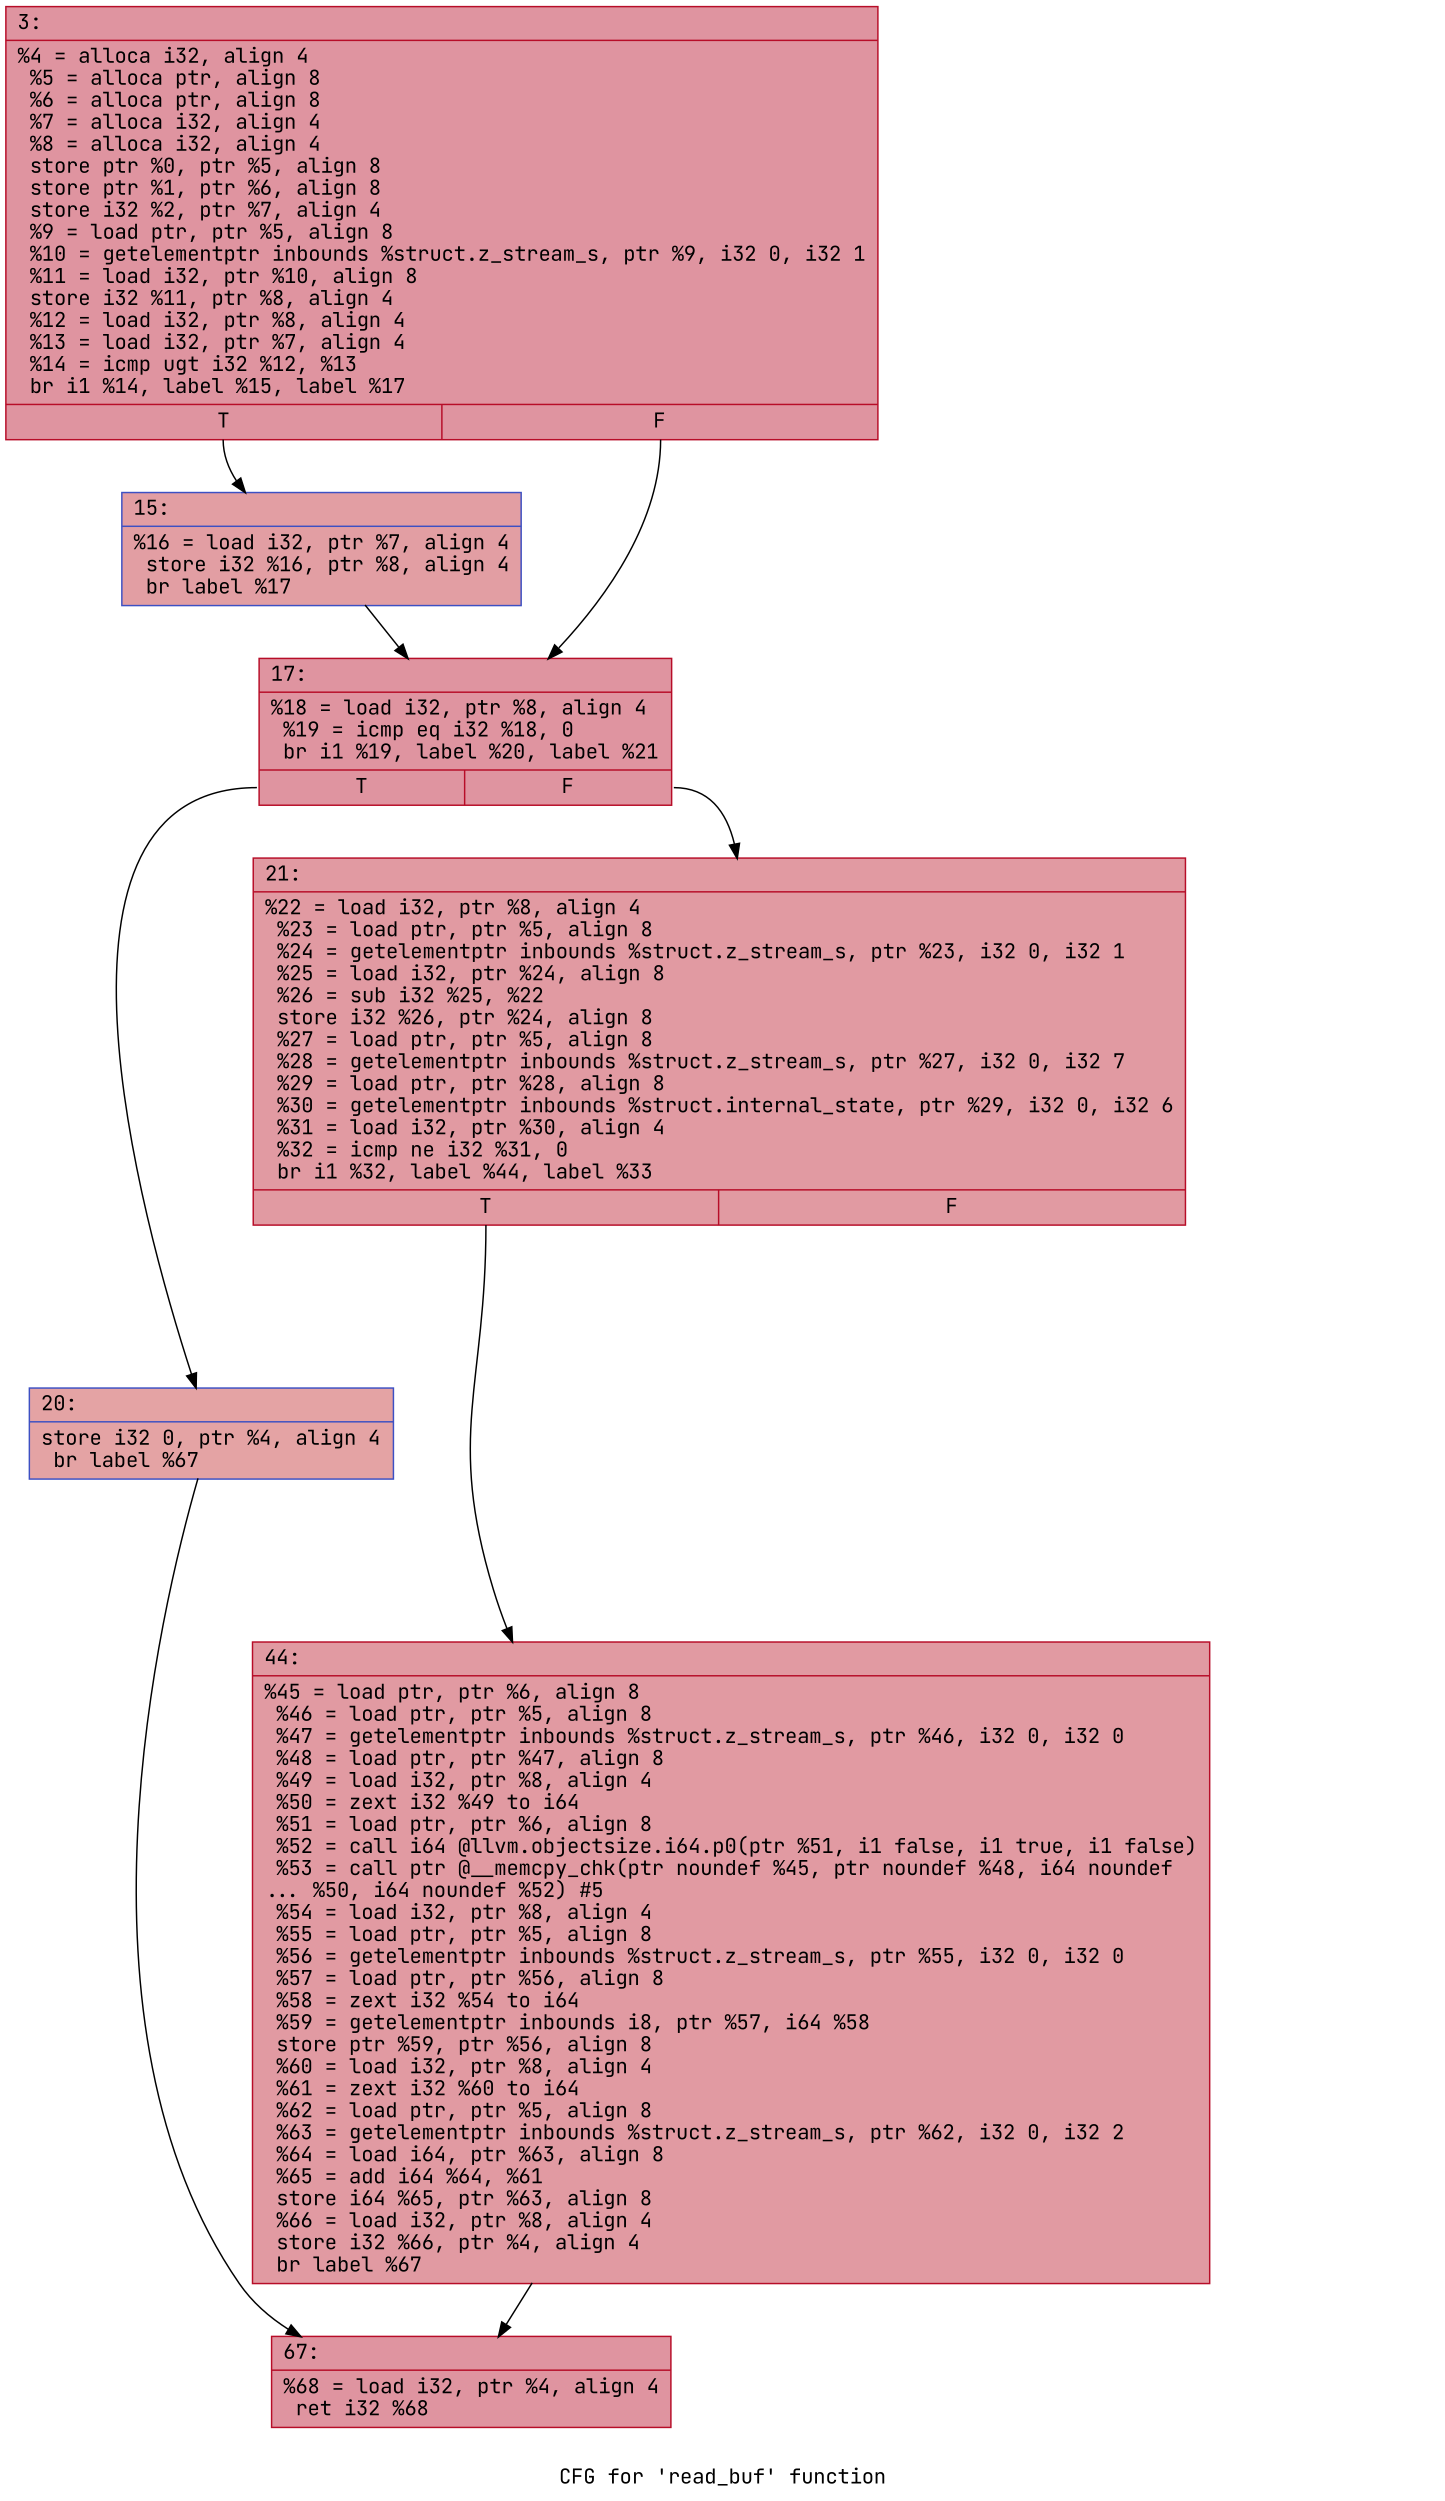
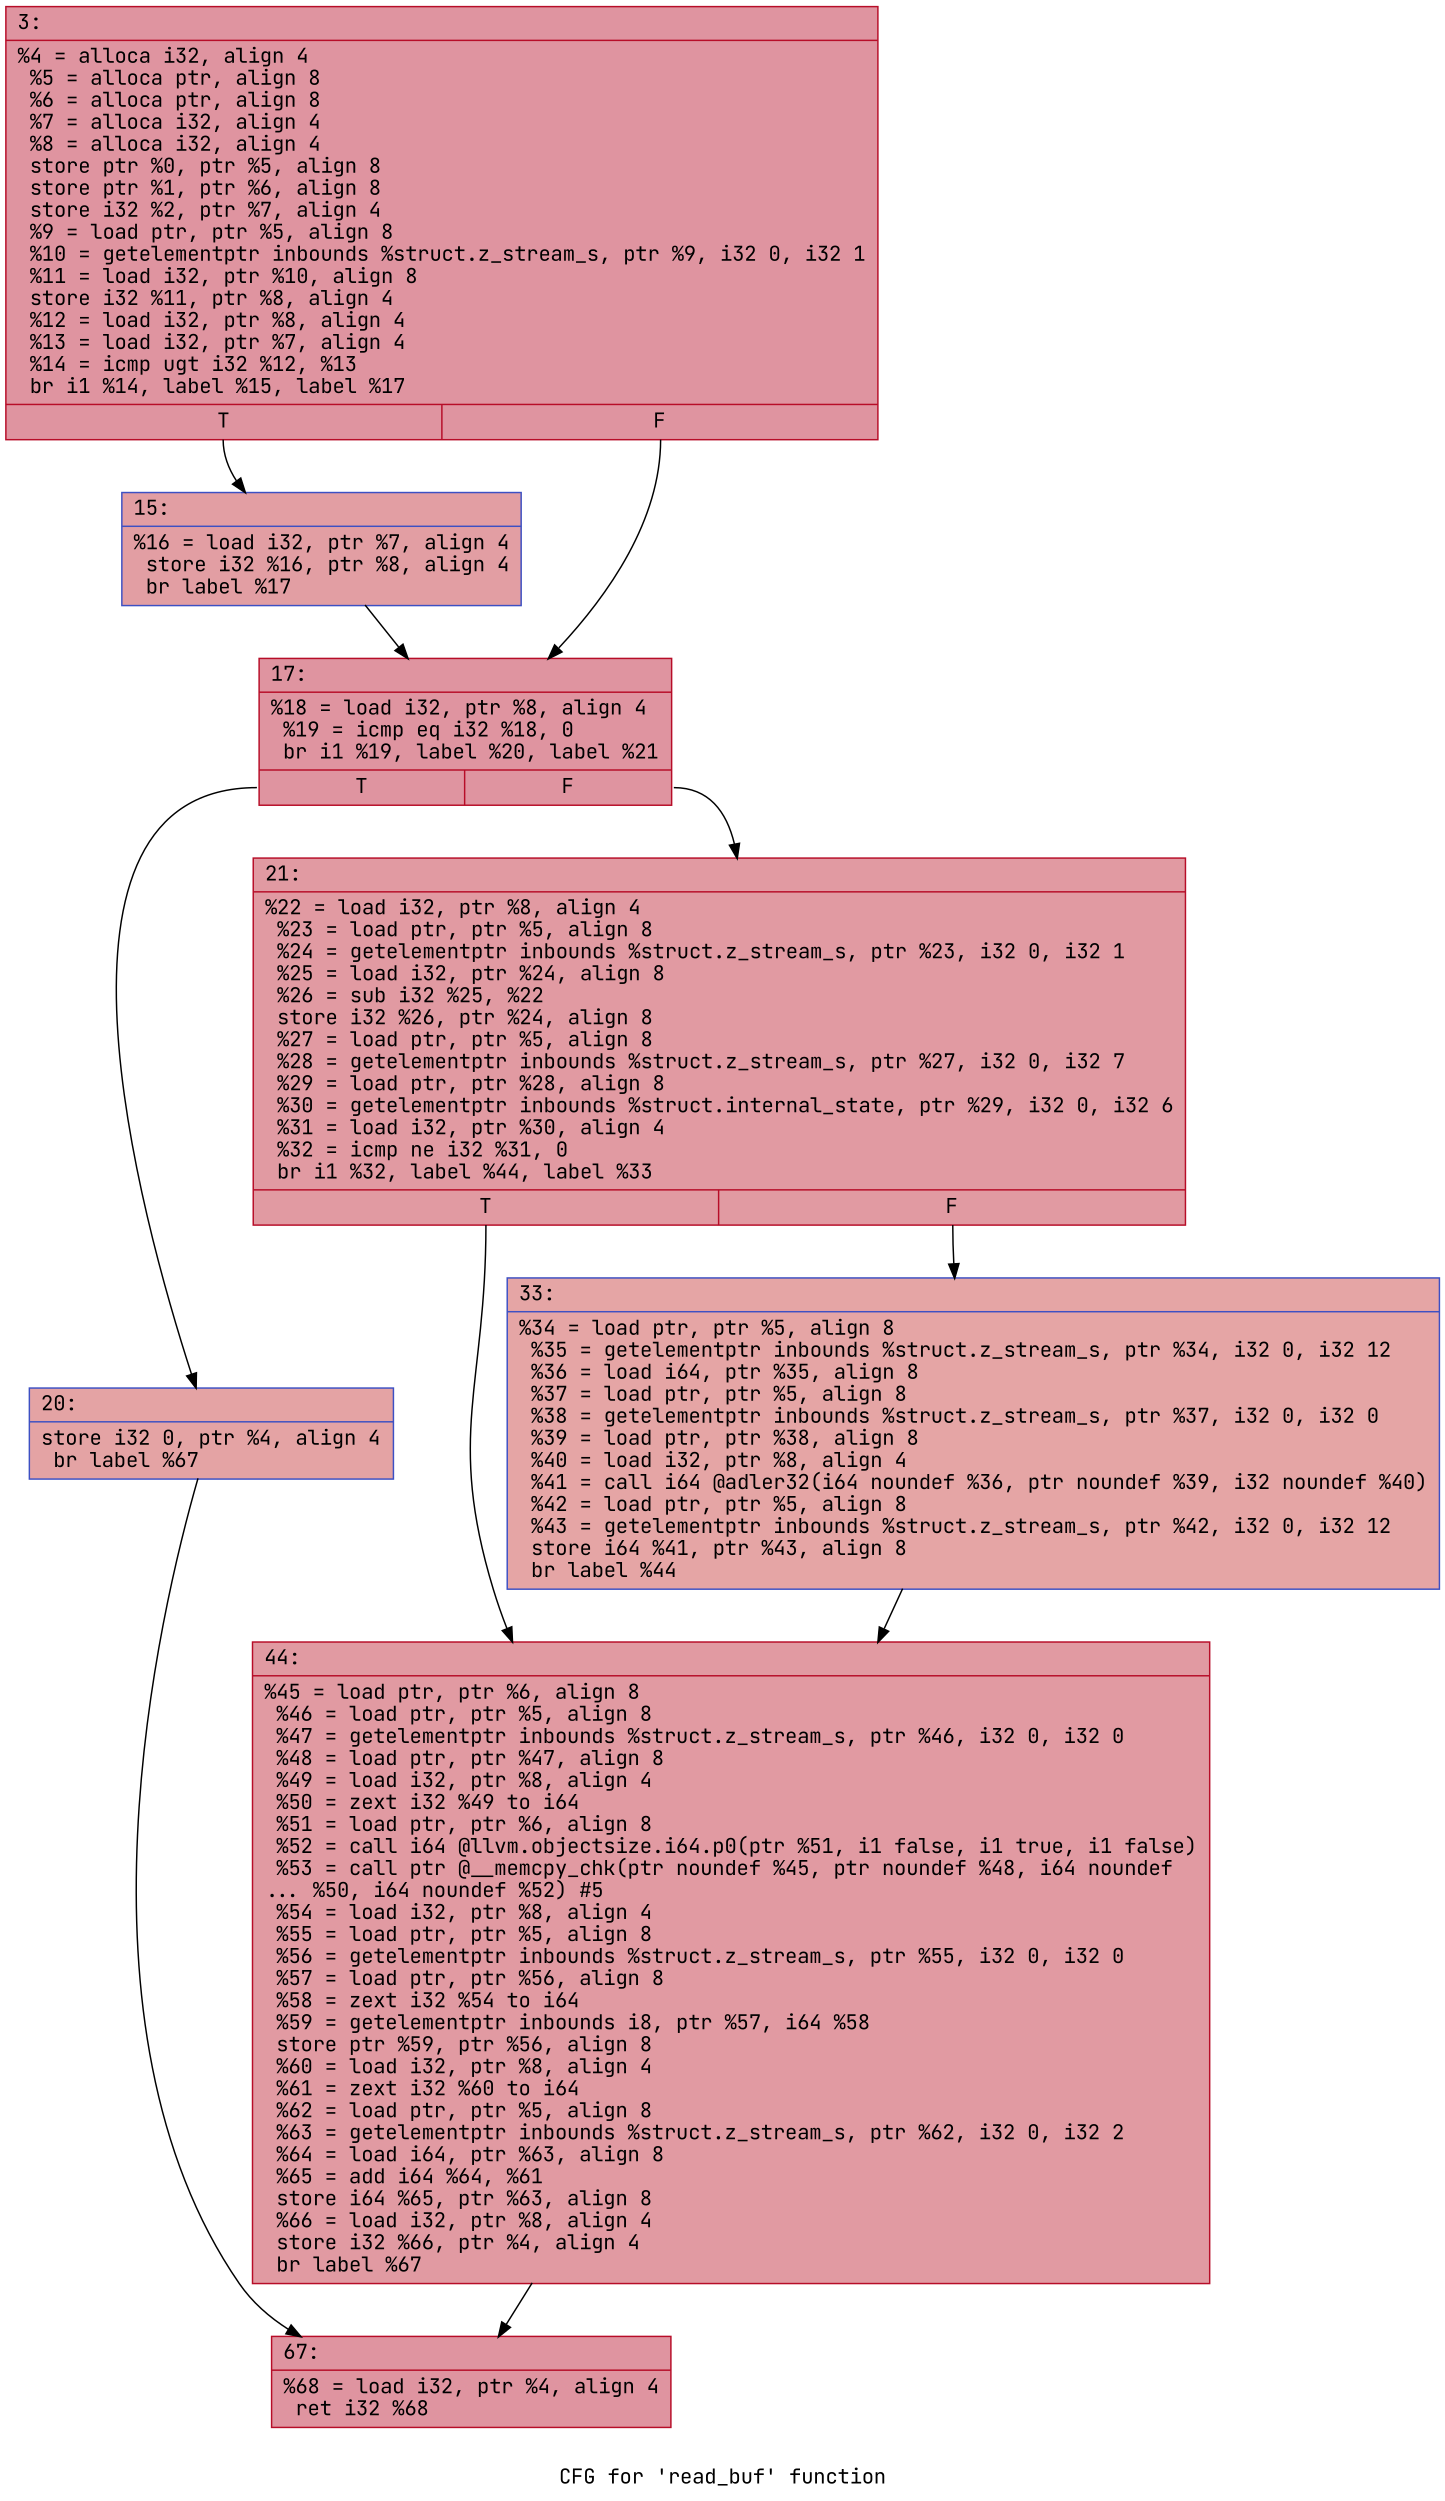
node "33:": added
